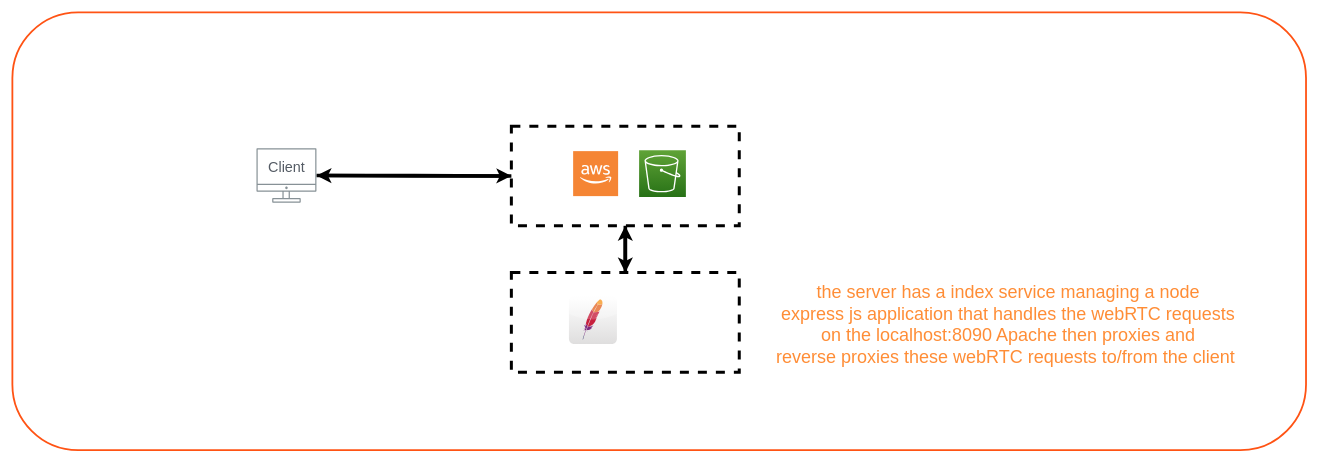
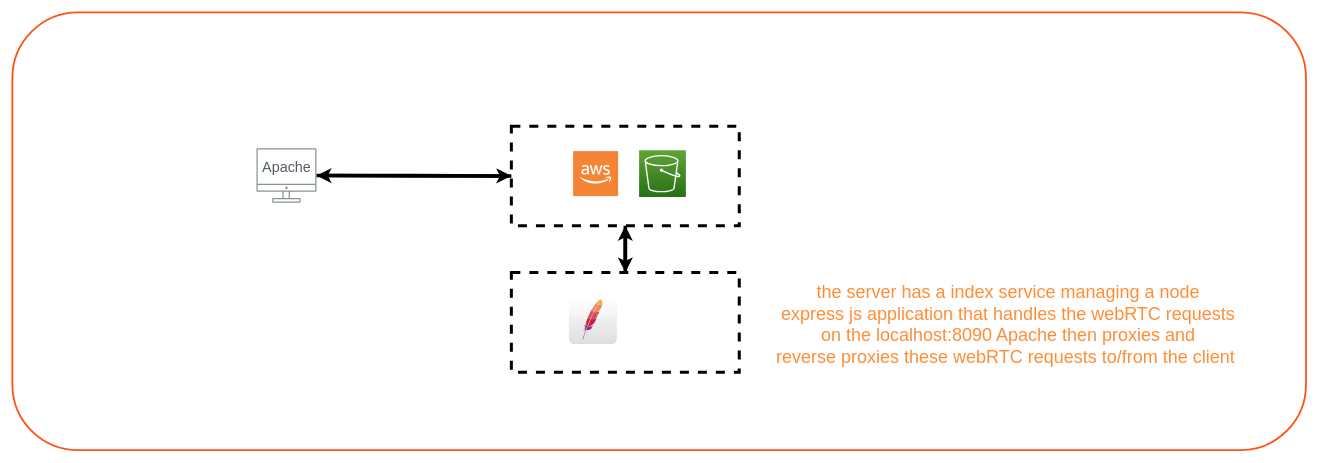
node "Client": label "Client" -> "Apache"
